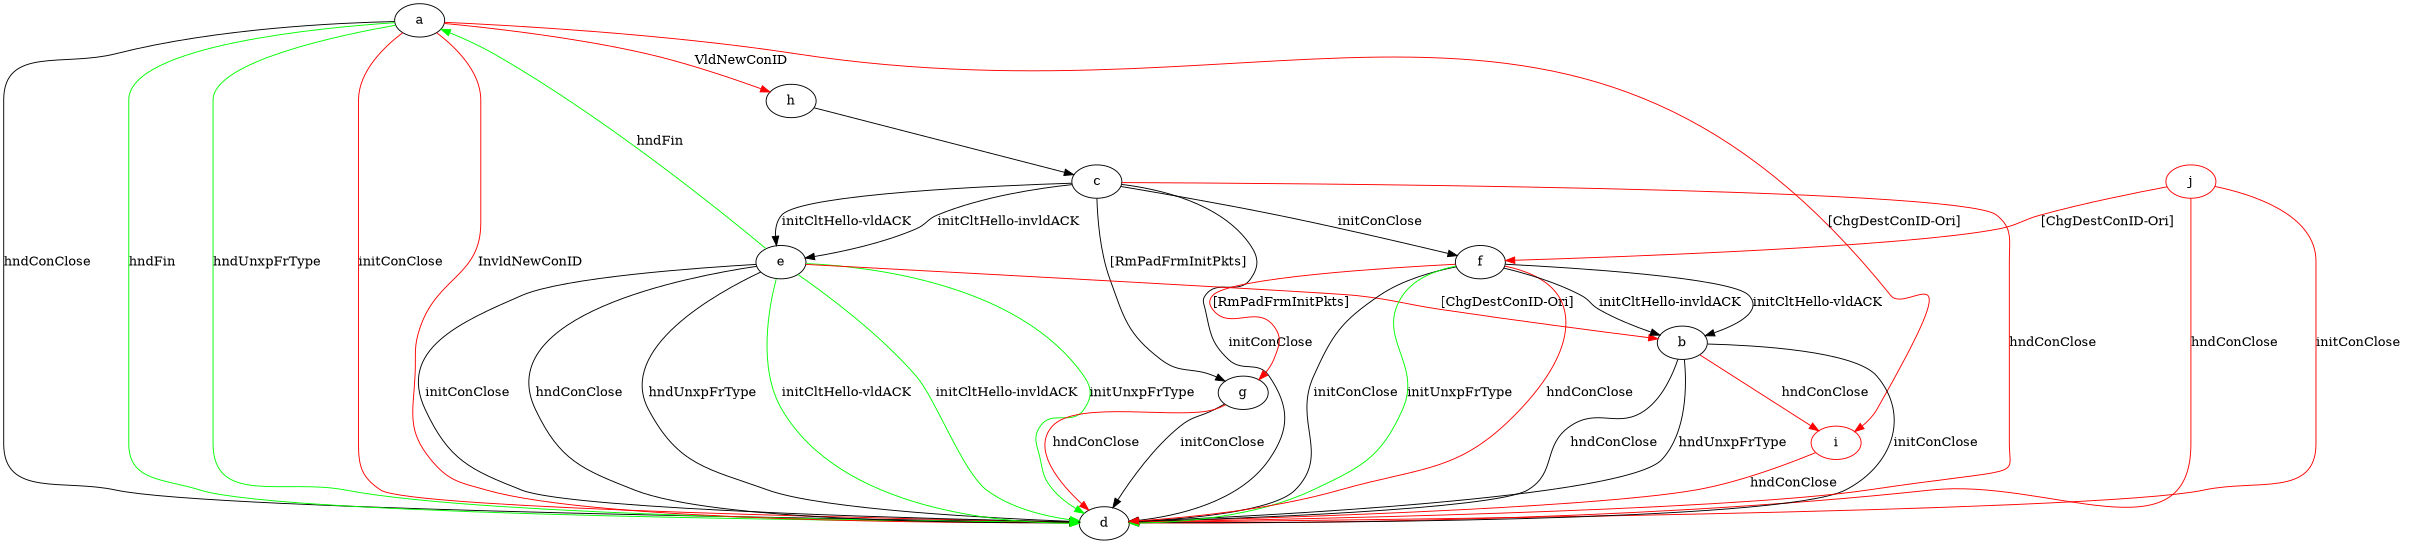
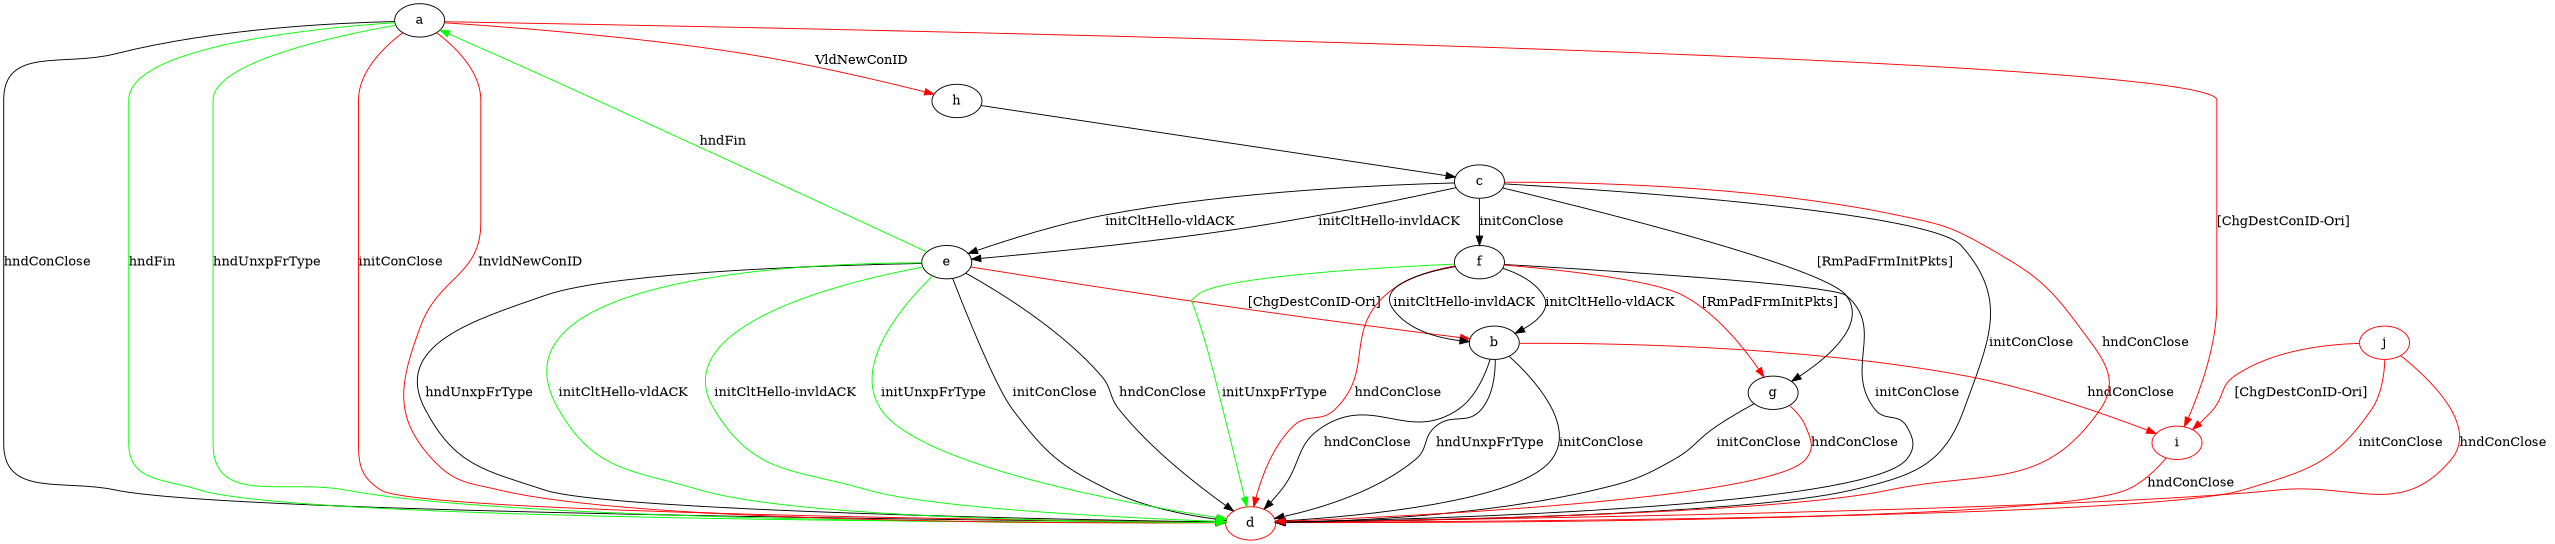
edge "j" -> "f": now "j" -> "i"
node "d": color black -> red
